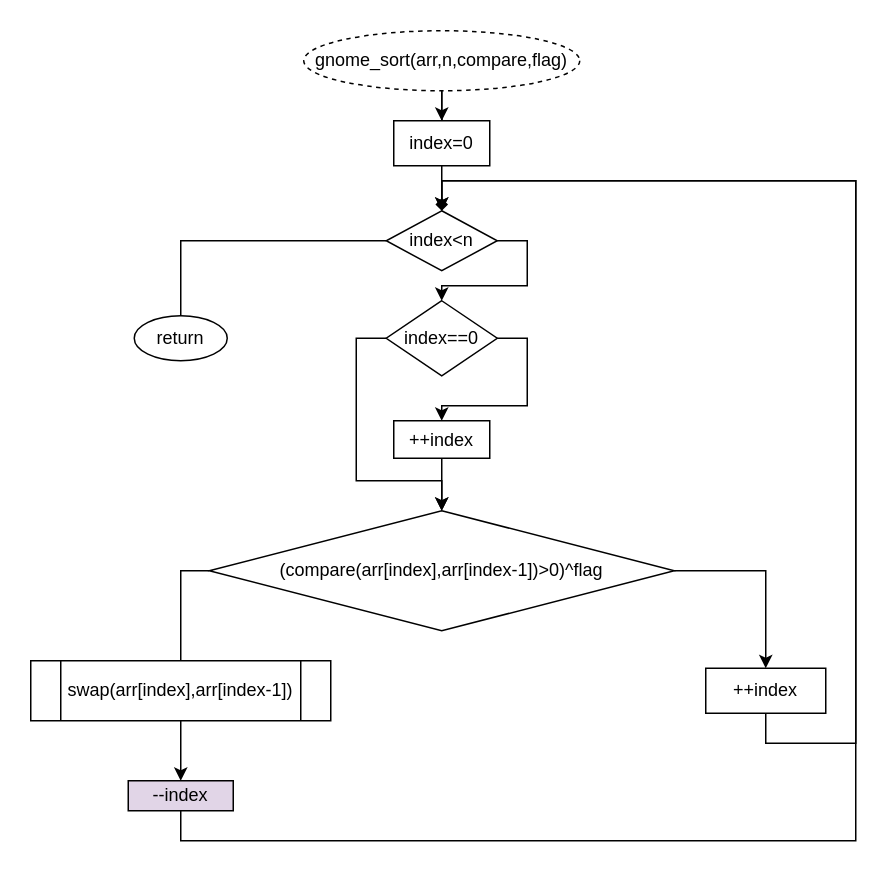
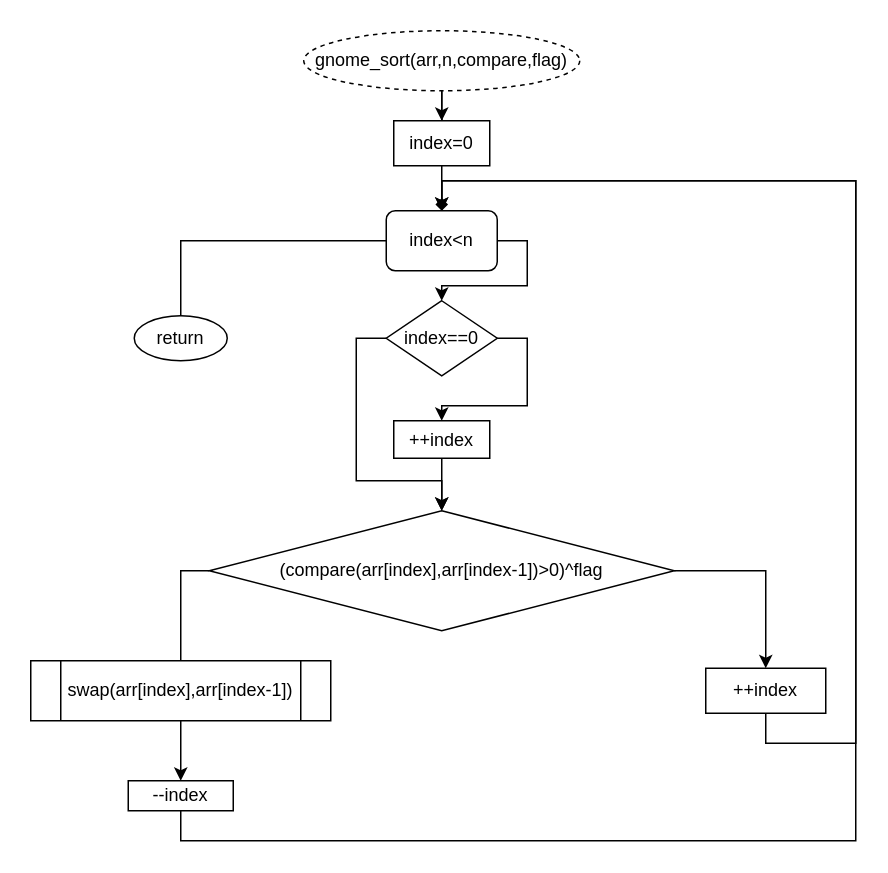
node "index<n": shape diamond -> rounded rectangle
node "--index": fillcolor #e1d5e7 -> #ffffff
